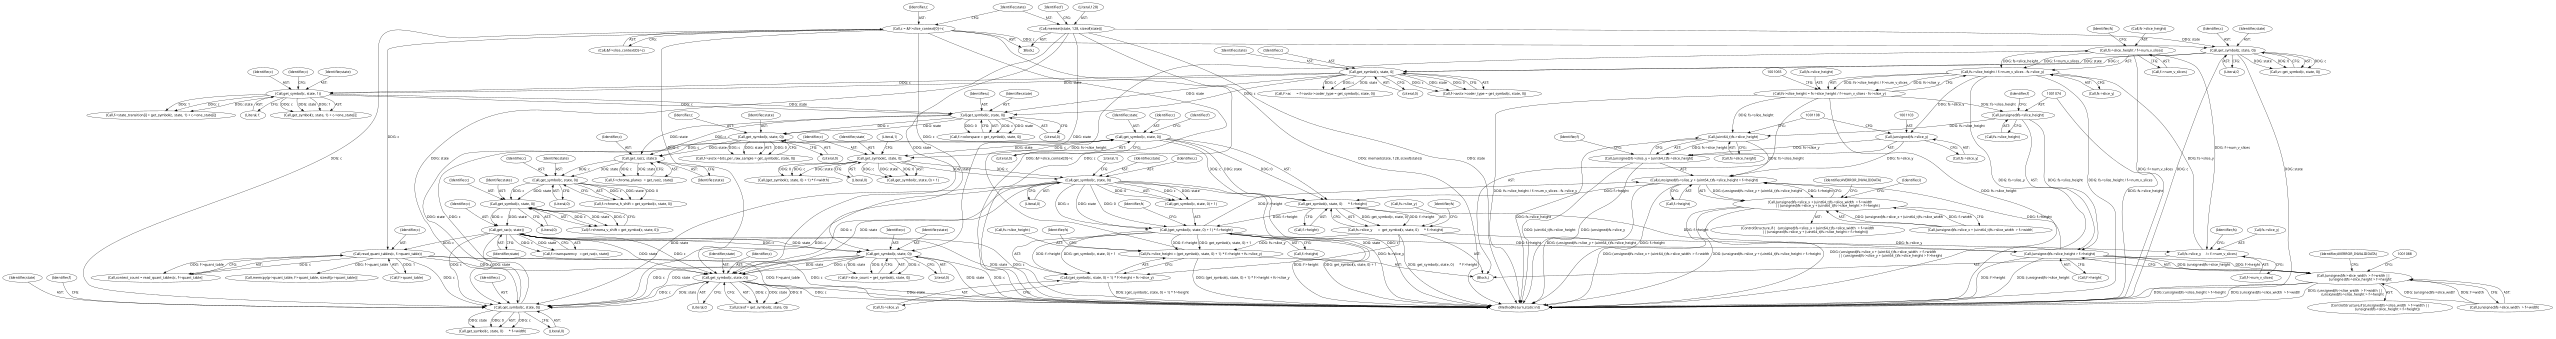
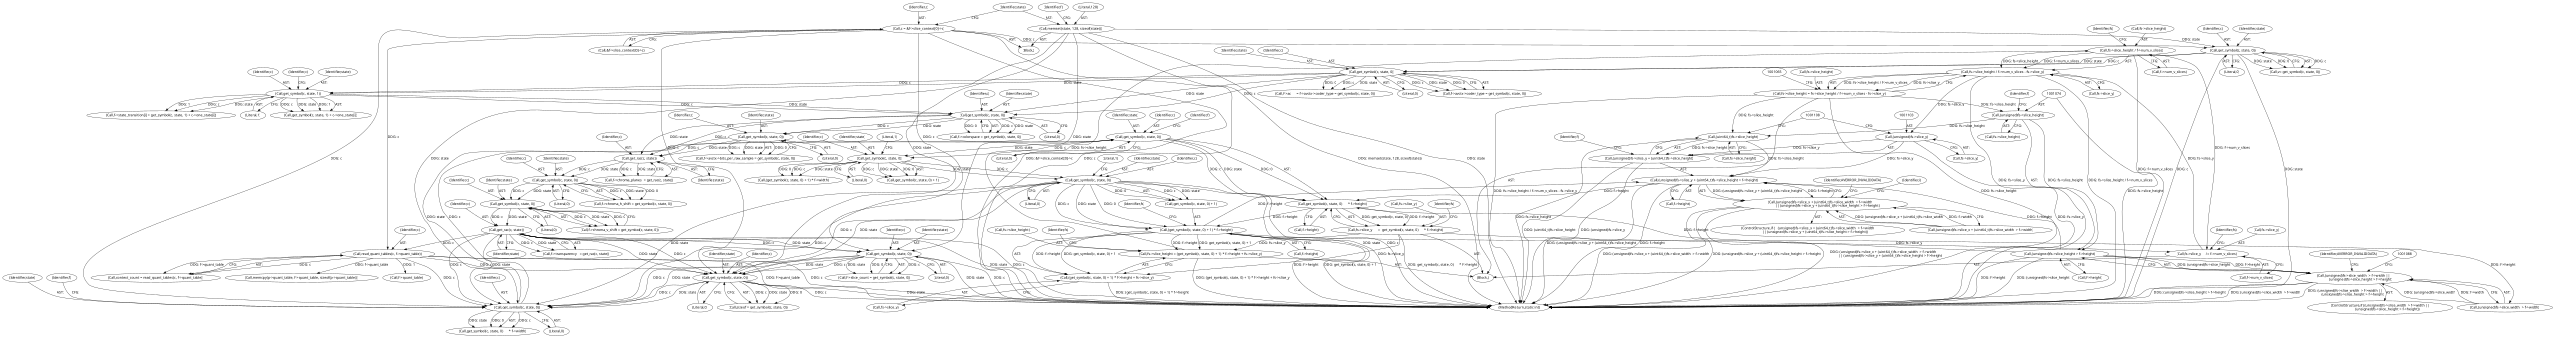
edge "(Call,(get_symbol(c, state, 0) + 1) * f->height)" -> "(Call,(unsigned)fs->slice_height > f->height)": now "(Call,(get_symbol(c, state, 0) + 1) * f->height)" -> "(Call,(unsigned)fs->slice_width  > f->width)"
edge "(Call,f->quant_table)" -> "(Call,read_quant_tables(c, f->quant_table))": removed, label "AST:"
edge "(Call,(unsigned)fs->slice_y)" -> "(MethodReturn,static int)": added, label "DDG: fs->slice_y"
